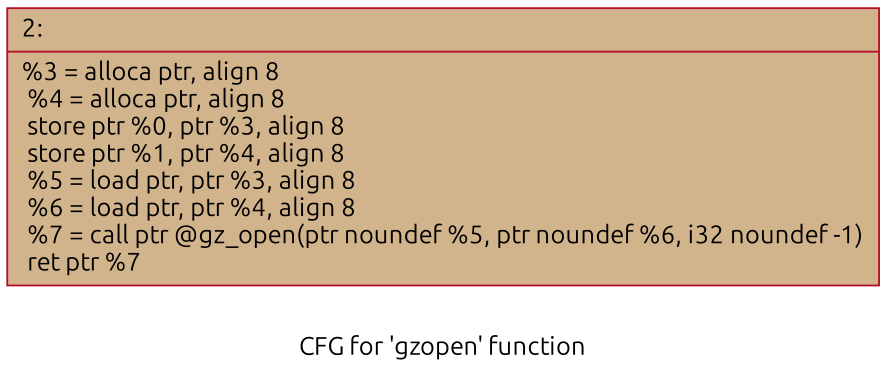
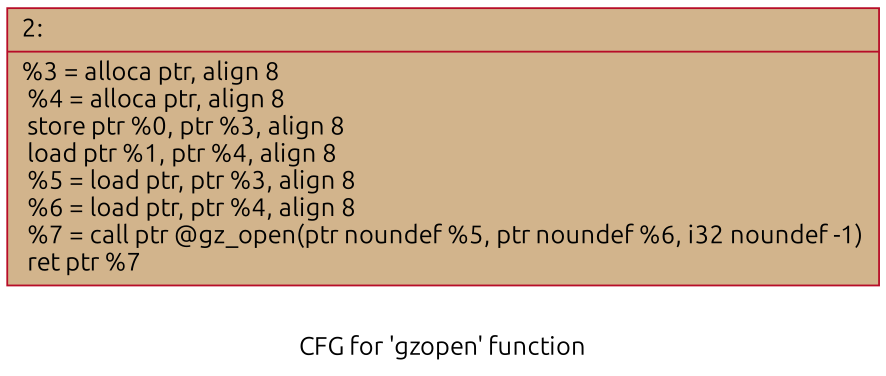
node "2:": text "store ptr %1, ptr %4, align 8" -> "load ptr %1, ptr %4, align 8"
